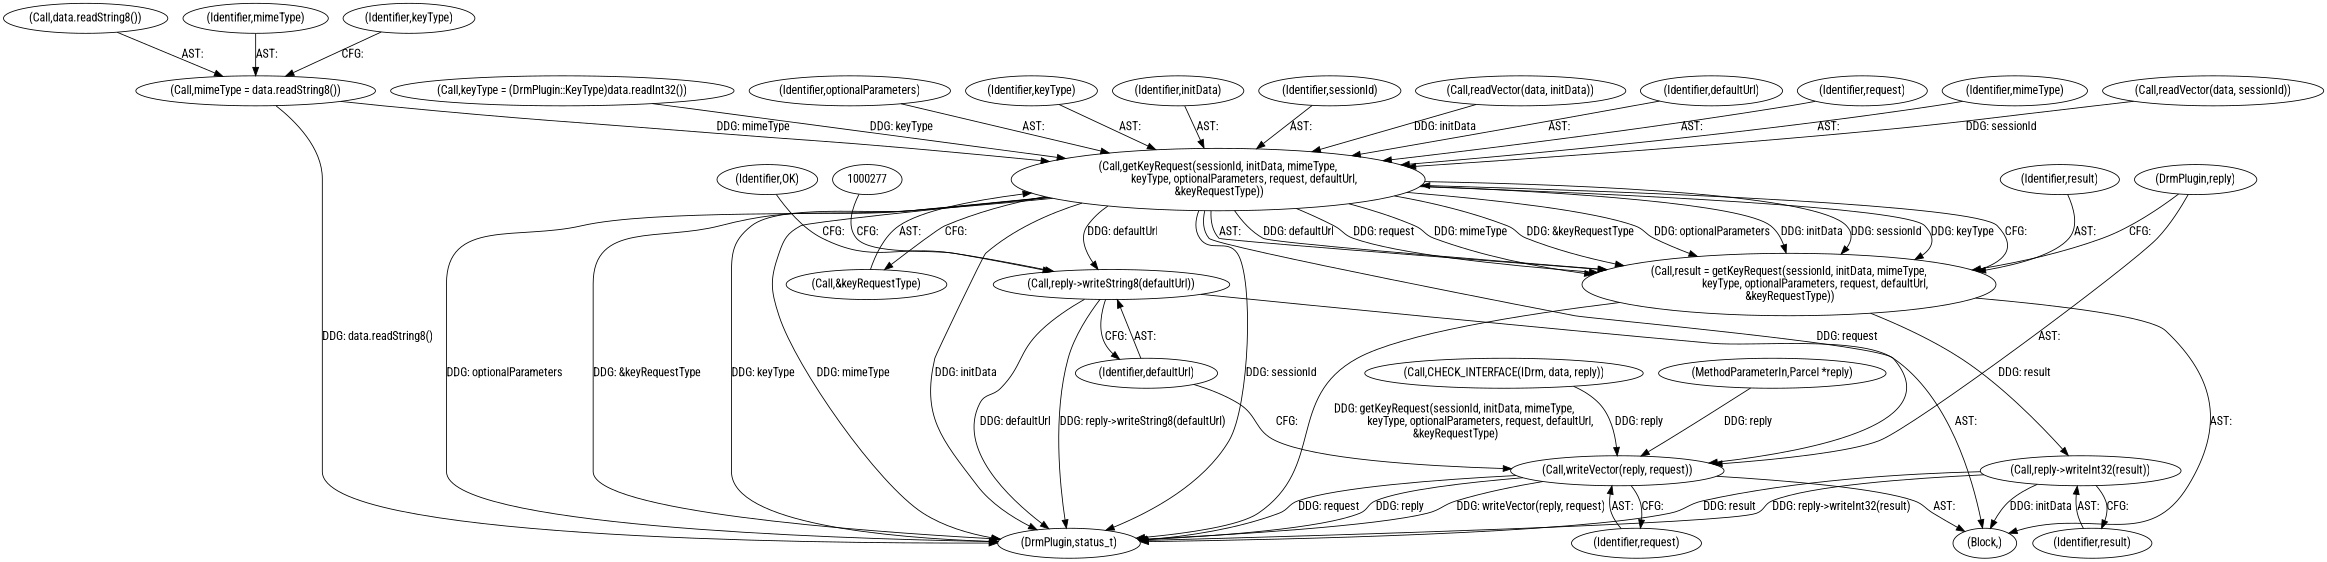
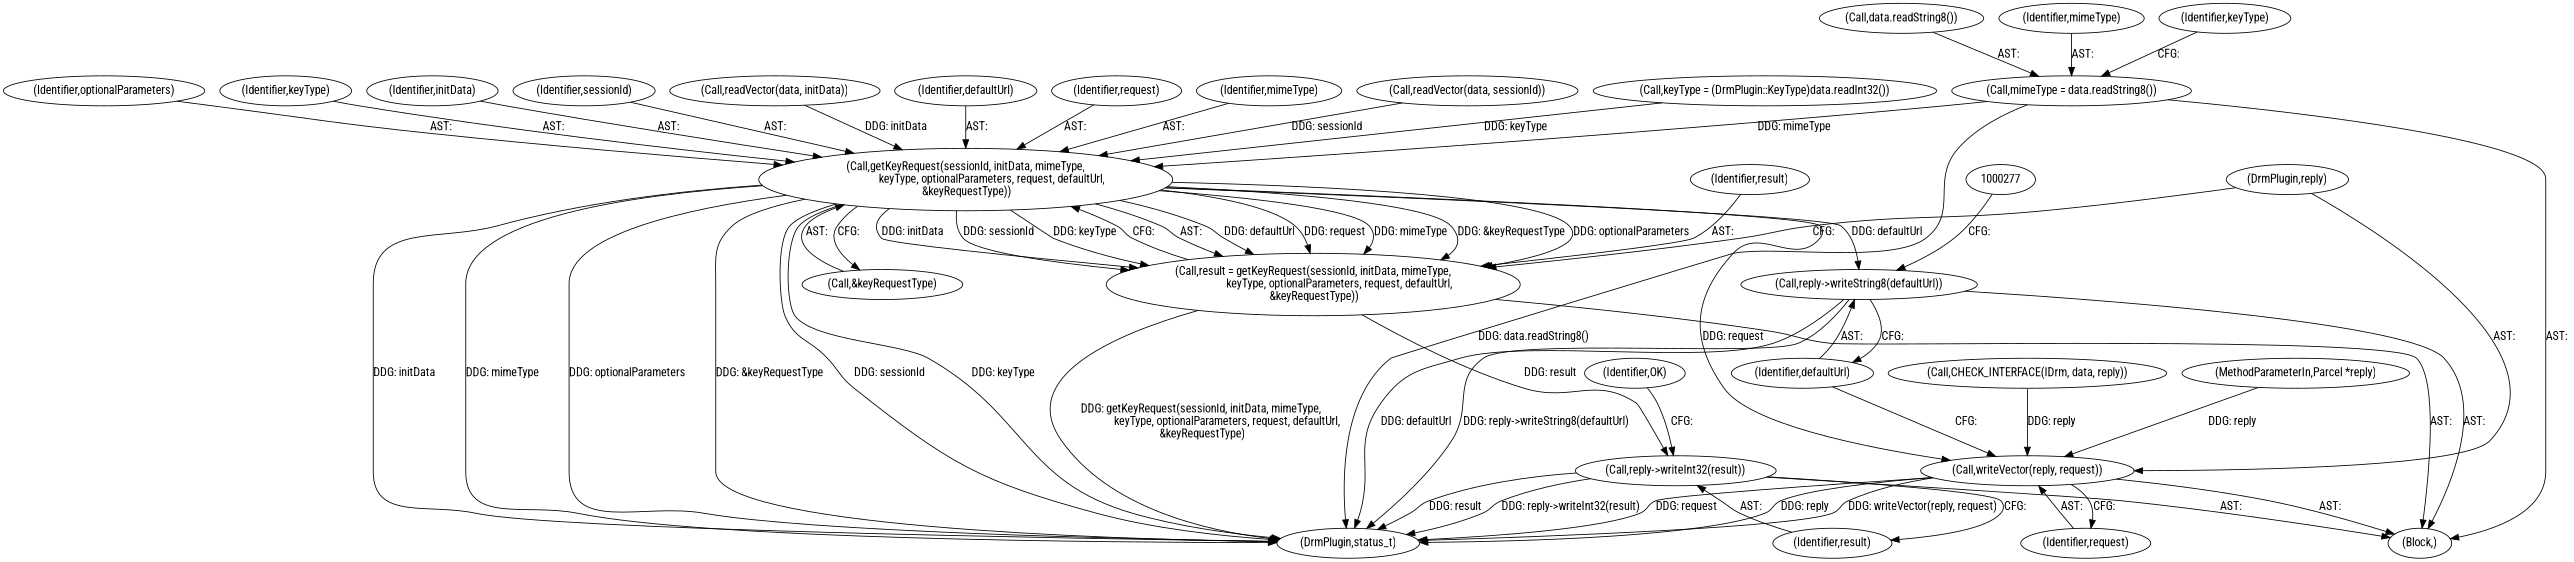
edge "(Call,mimeType = data.readString8())" -> "(Block,)": added, label "AST:"
edge "(Identifier,OK)" -> "(Call,reply->writeString8(defaultUrl))": now "(Identifier,OK)" -> "(Call,reply->writeInt32(result))"
edge "(Call,reply->writeInt32(result))" -> "(Block,)": label "DDG: initData" -> "AST: "
